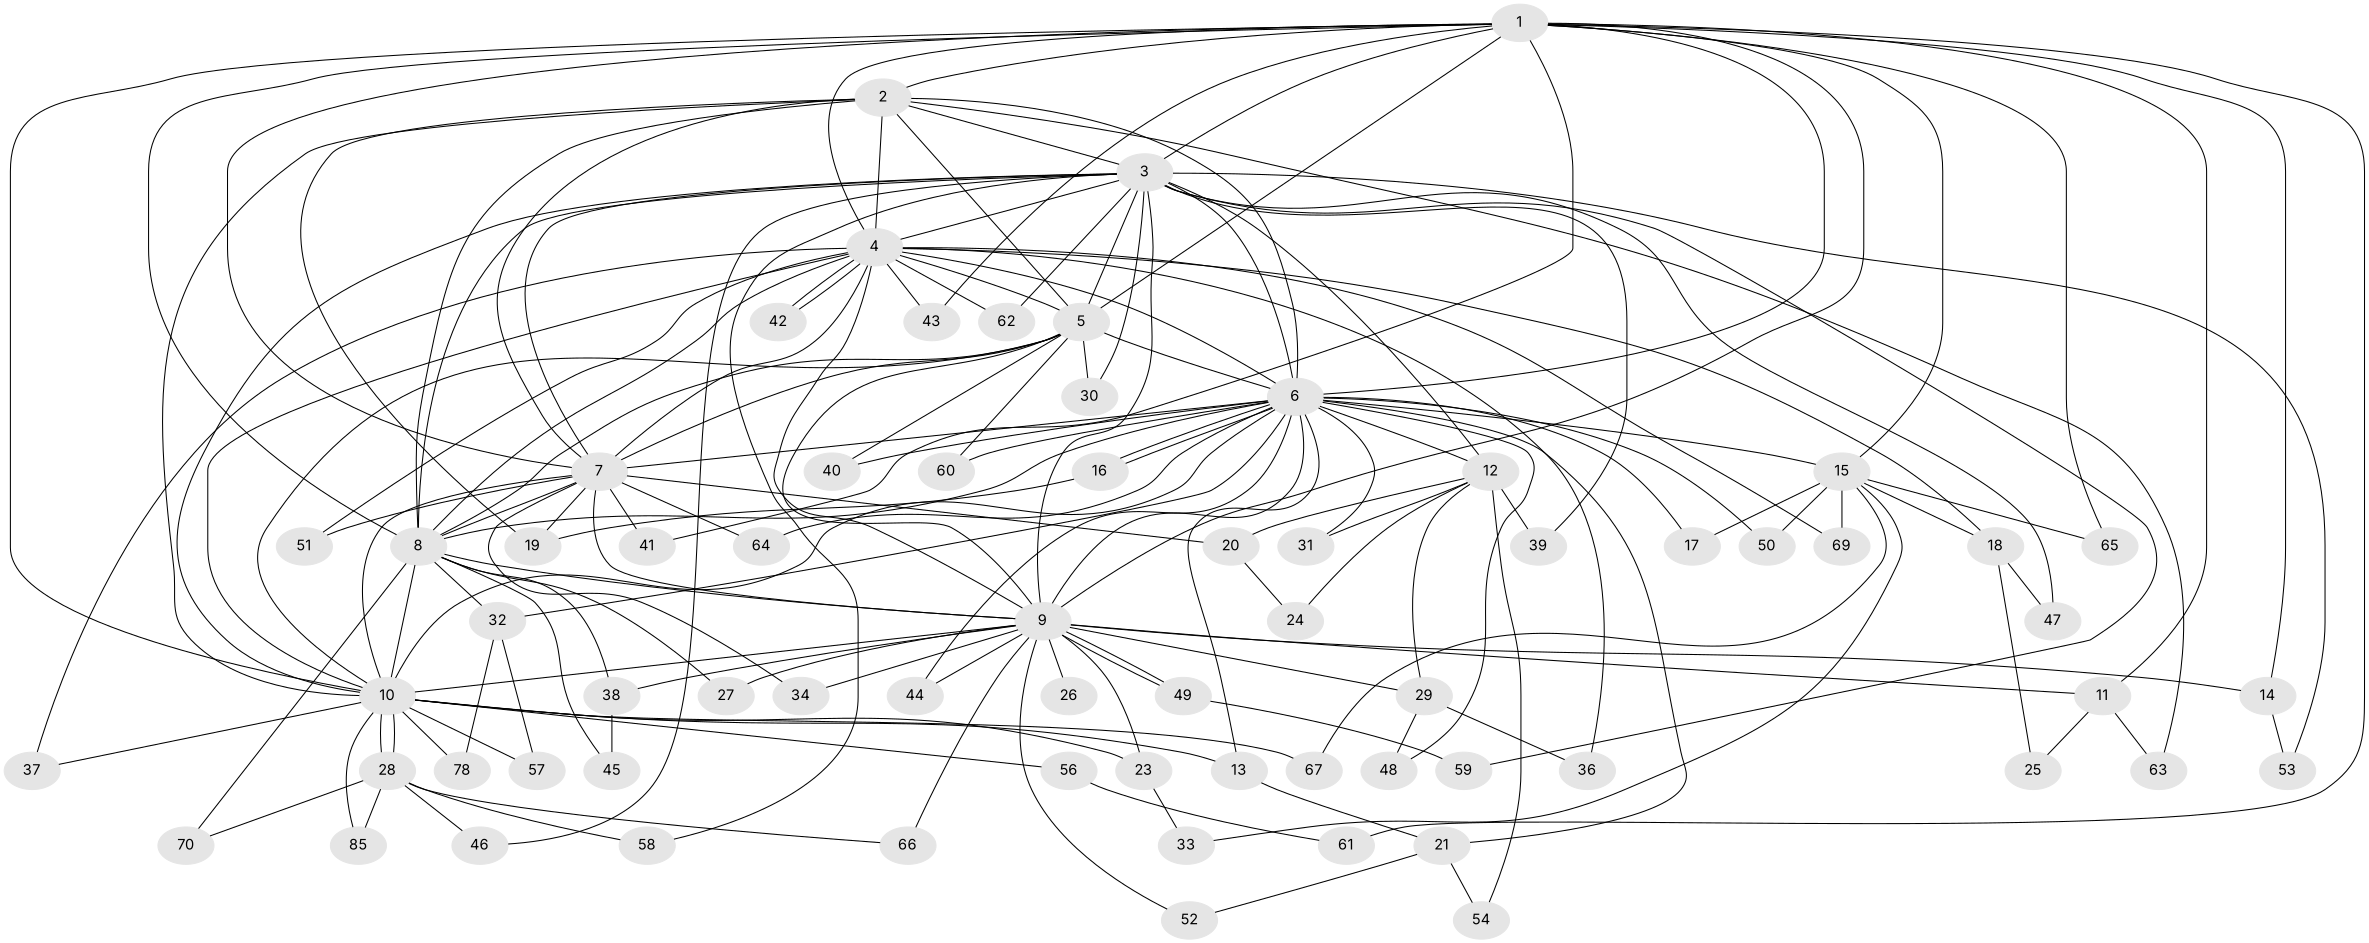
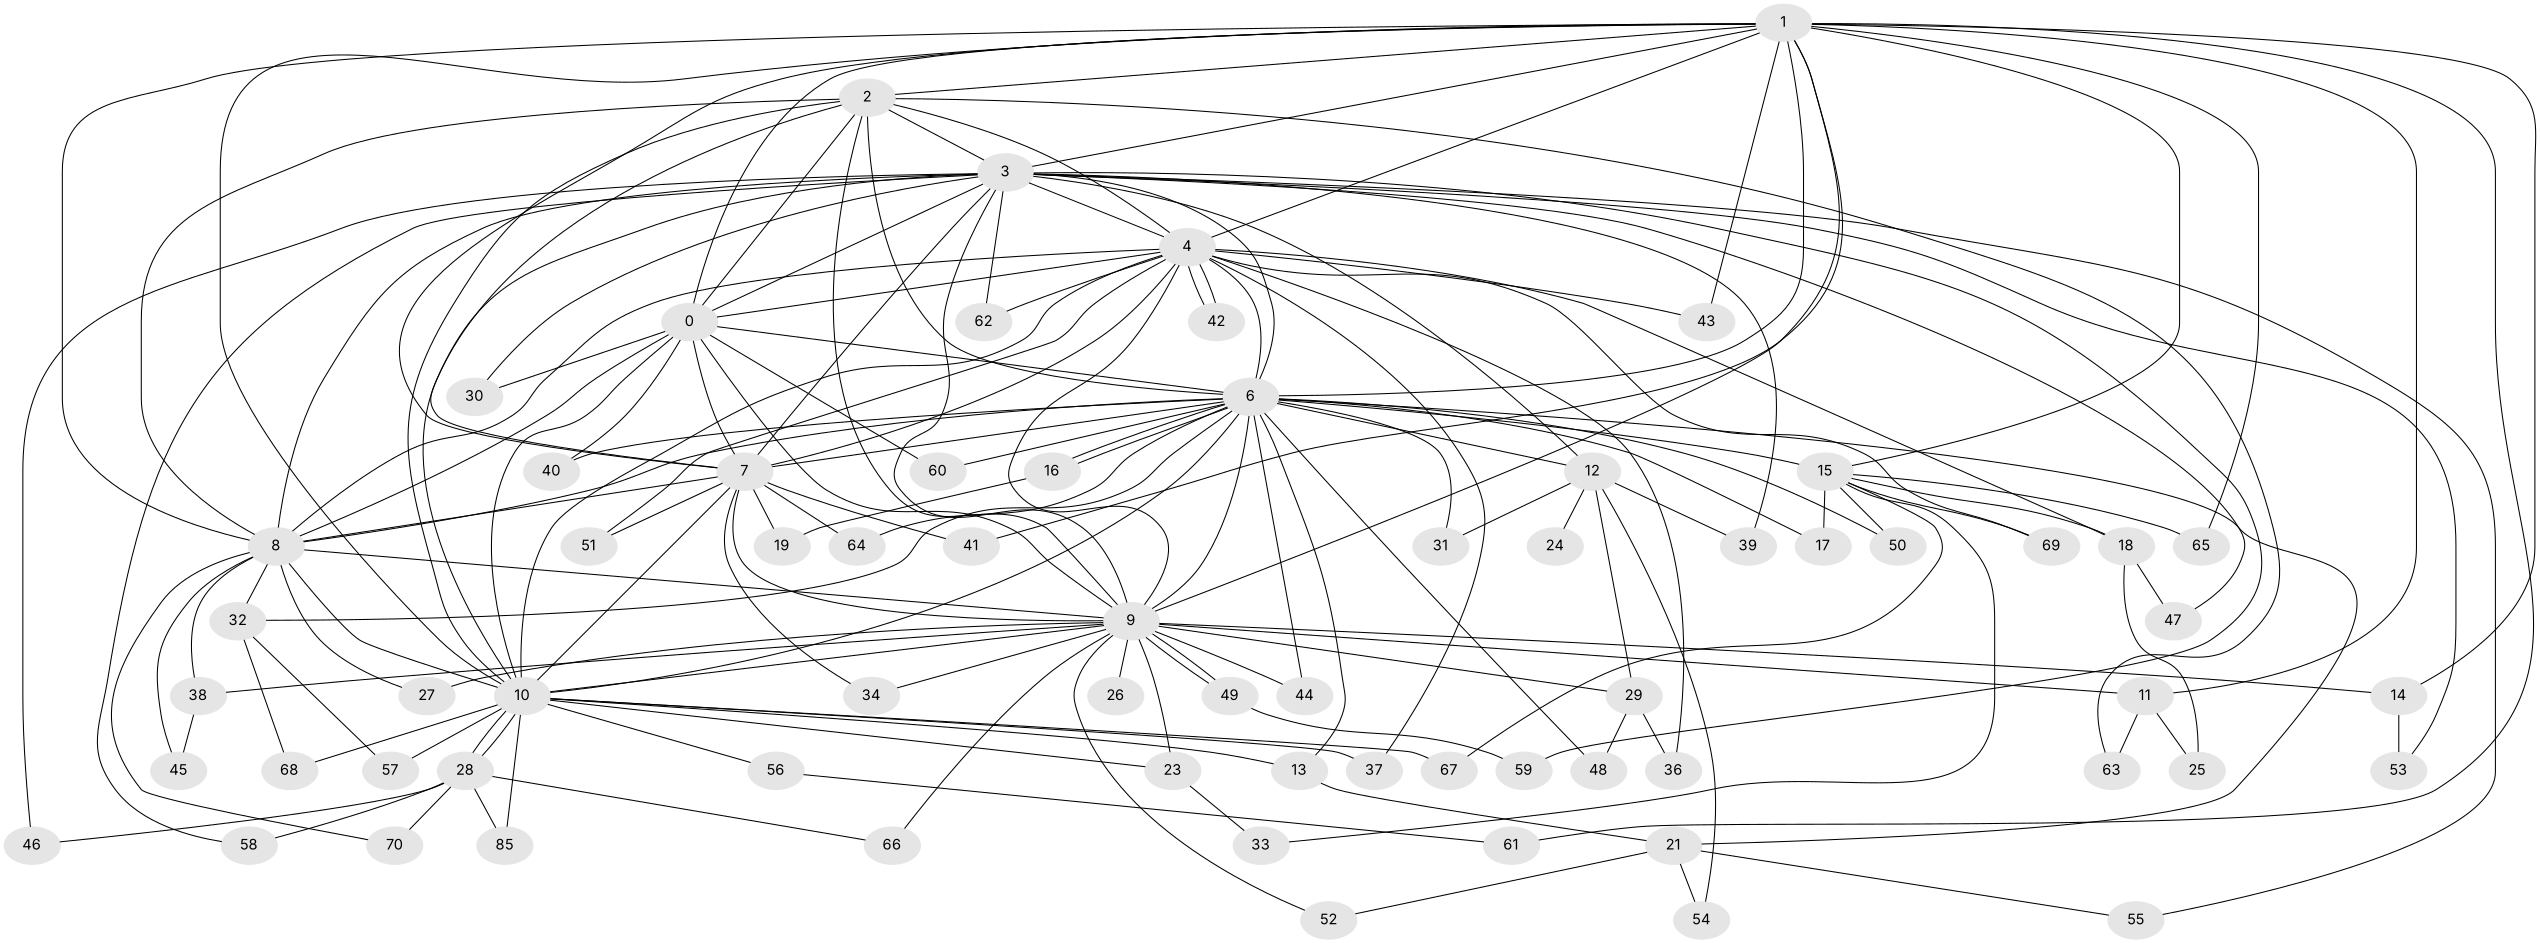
edge "2" -- "19": now "2" -- "9"
node "5": label "5" -> "0"
node "20": removed
node "78": label "78" -> "68"
node "55": added
